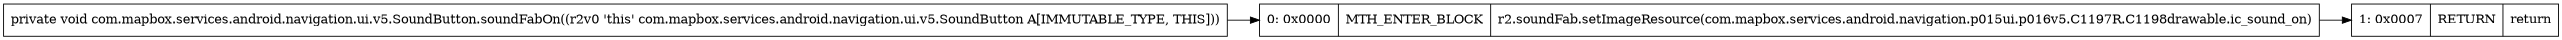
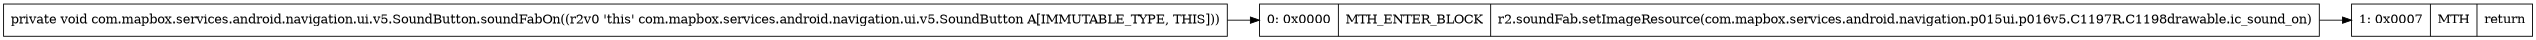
node "1: 0x0007": text "RETURN" -> "MTH"
